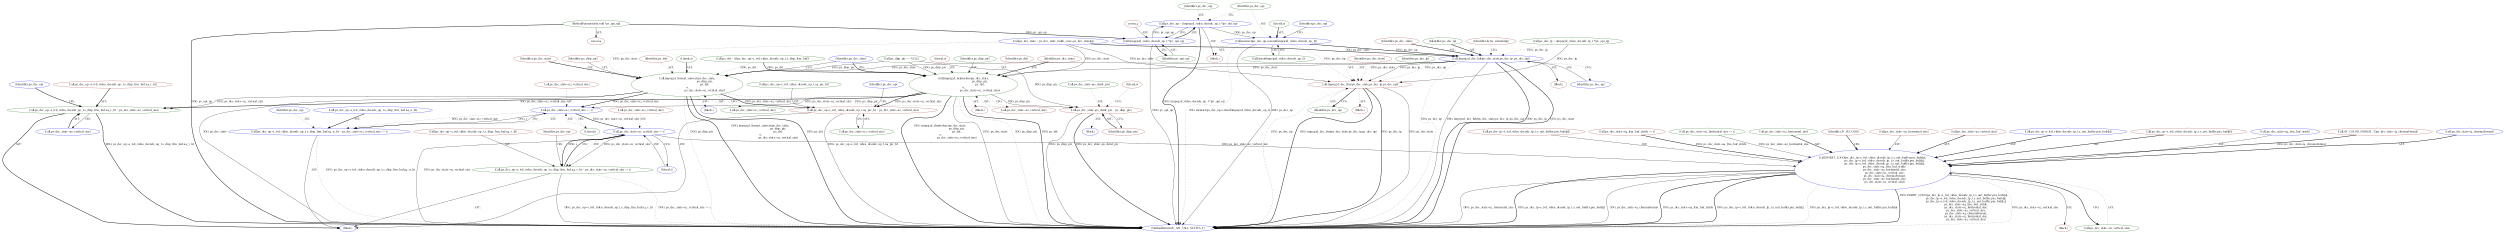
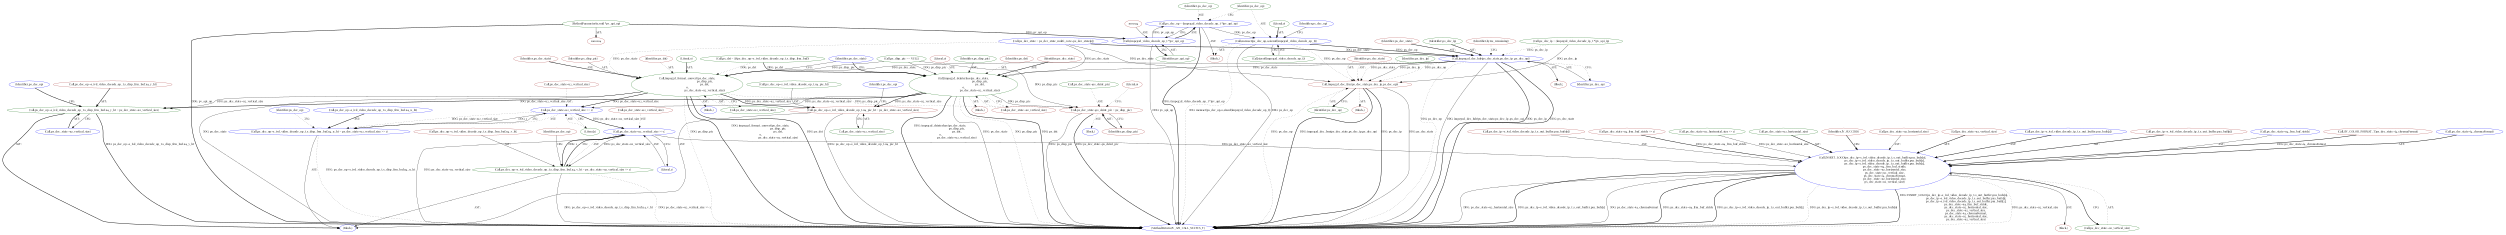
node "(Call,ps_dec_op = (impeg2d_video_decode_op_t *)pv_dst_op)": label "(Call,ps_dec_op = (impeg2d_video_decode_op_t *)pv_dst_op)" -> "(Call,ps_dec_op = (impeg2d_video_decode_op_t *)pv_api_op)"
